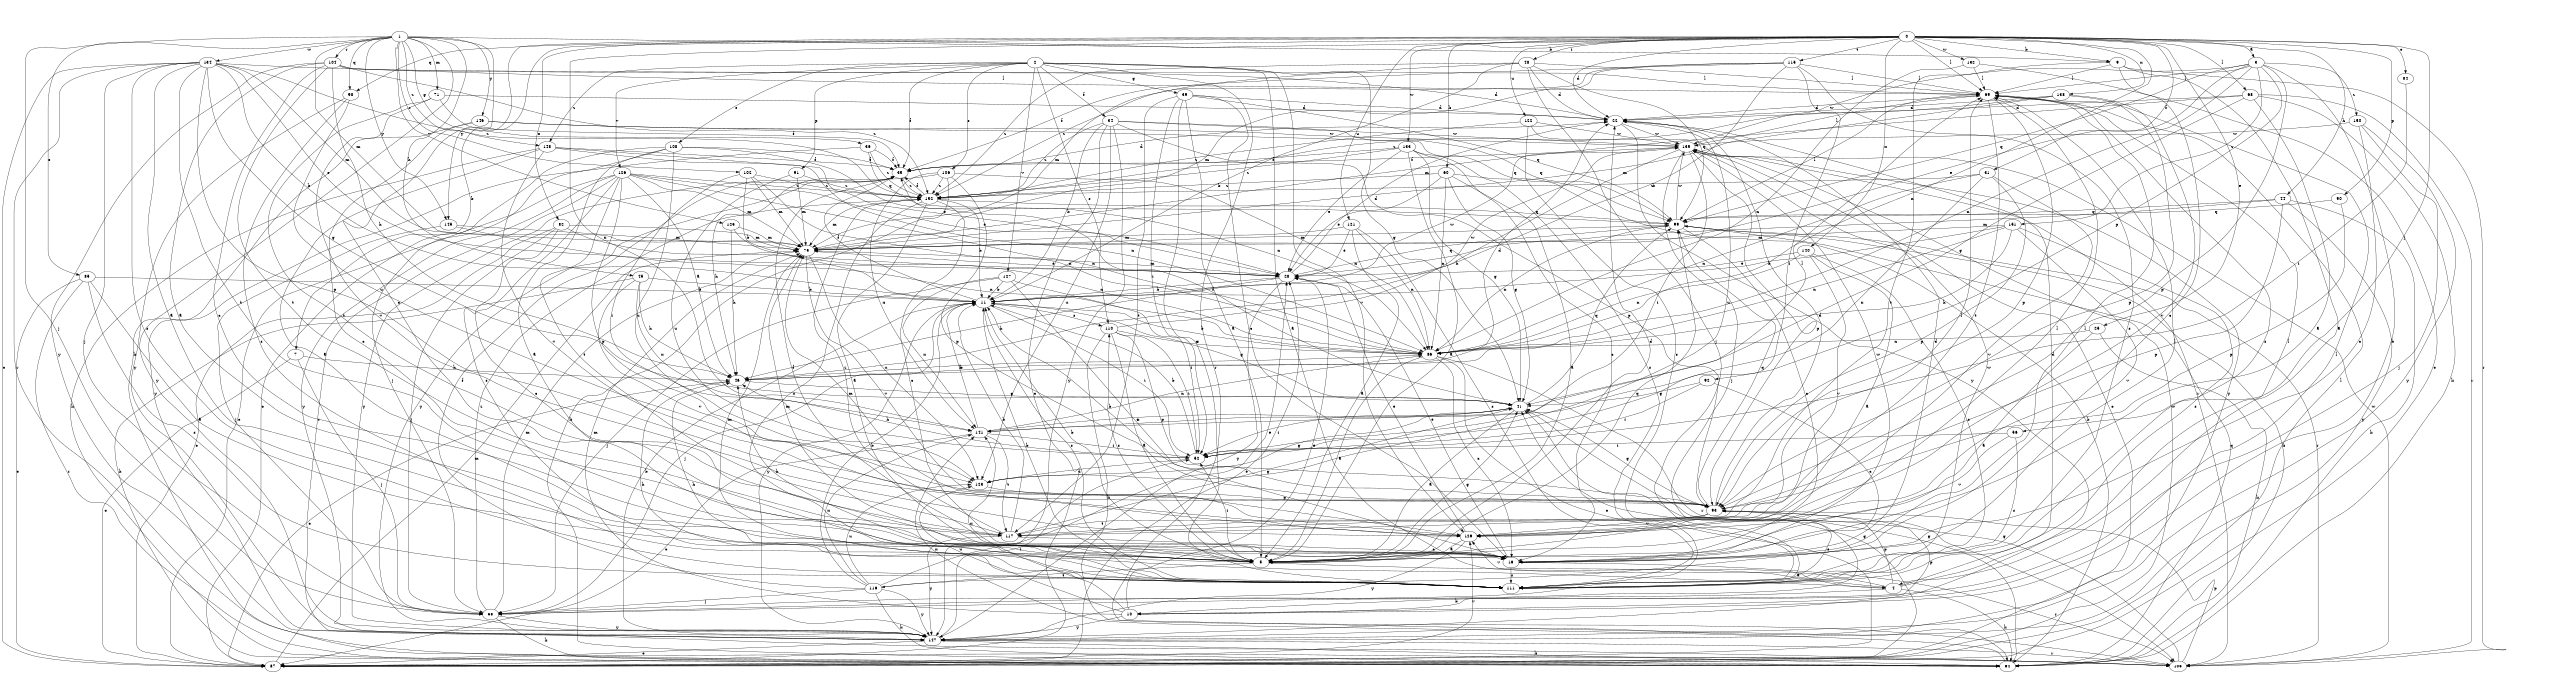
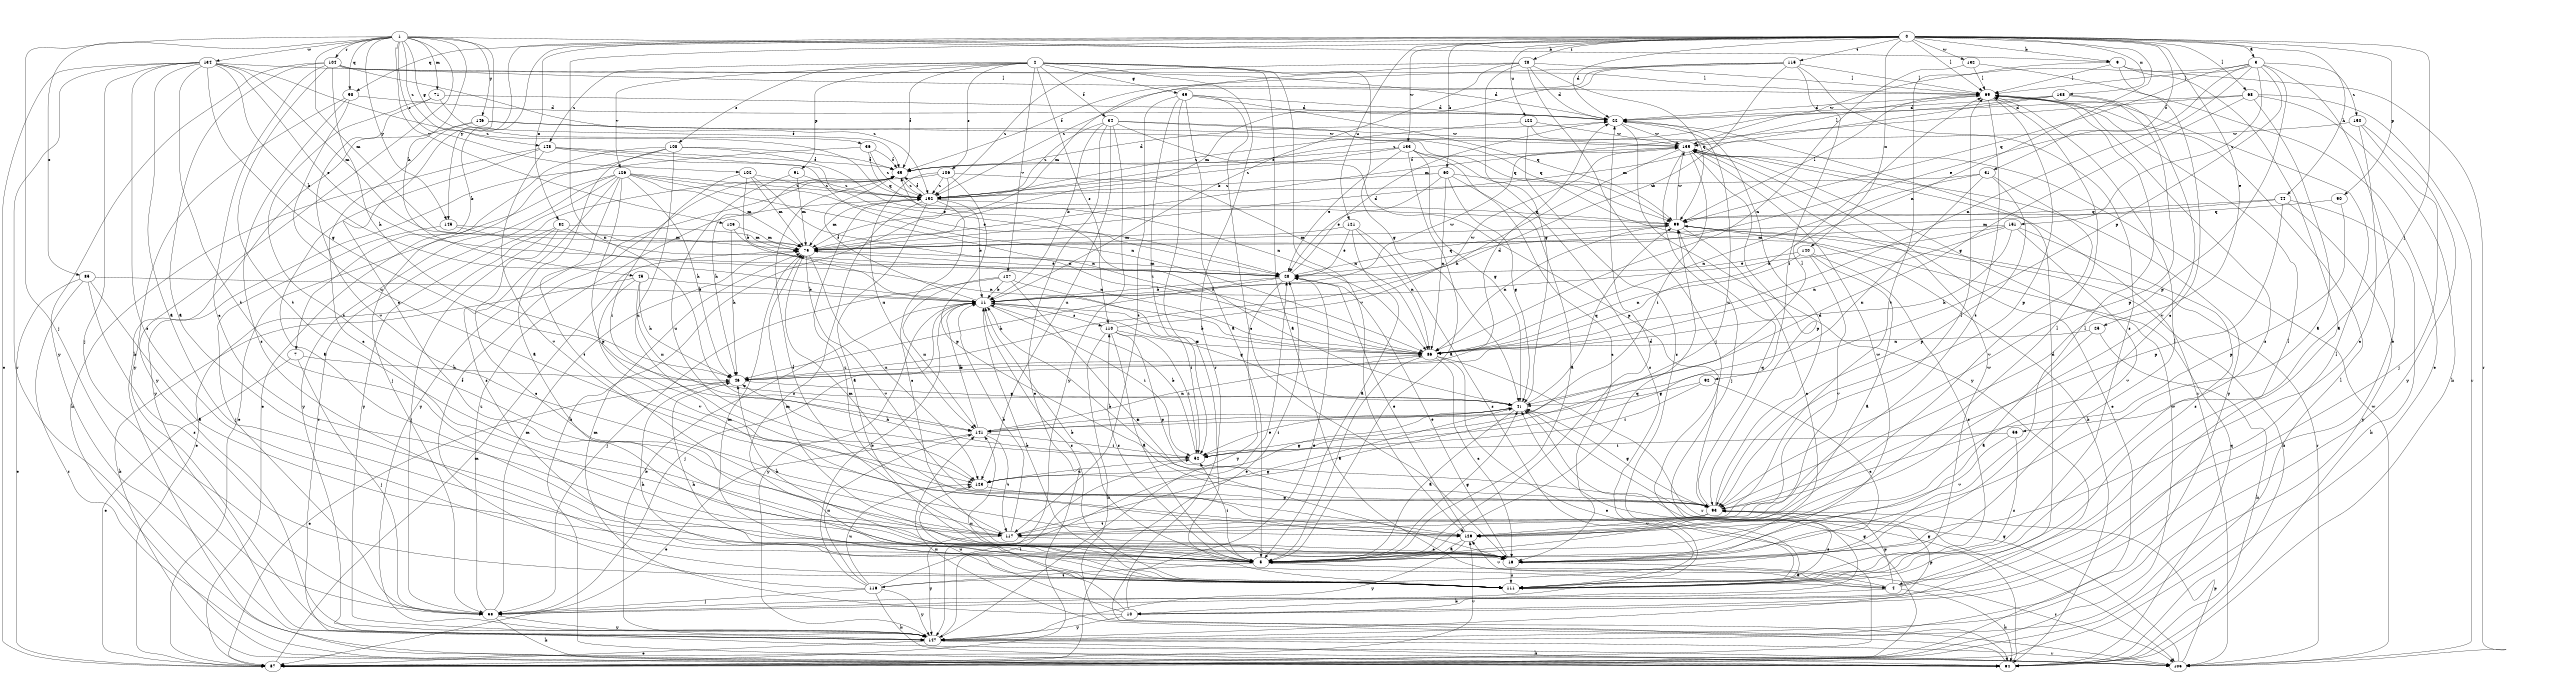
node "84": removed
edge "48" -> "41": added, label "g"
edge "126" -> "46": label "a" -> "h"
edge "16" -> "22": now "98" -> "22"
edge "134" -> "93": removed, label "p"
